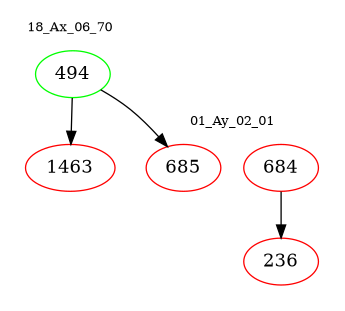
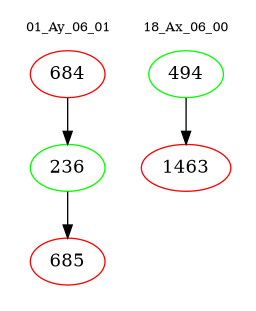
cluster "18_Ax_06_70": label "18_Ax_06_70" -> "18_Ax_06_00"
edge "494" -> "685": now "236" -> "685"
cluster "01_Ay_02_01": label "01_Ay_02_01" -> "01_Ay_06_01"
node "236": color red -> green
